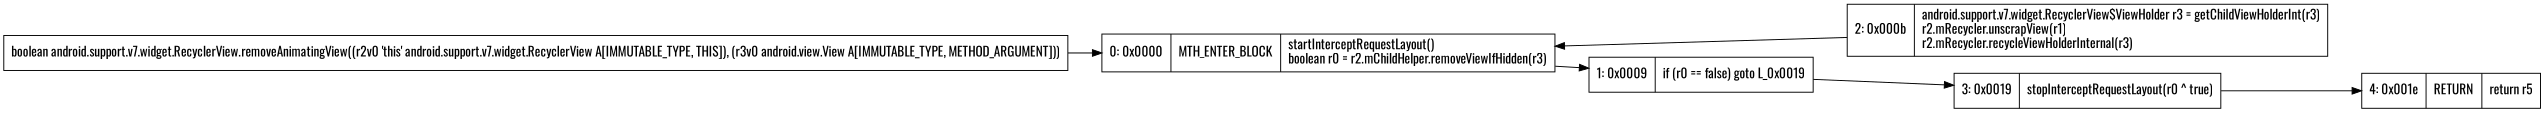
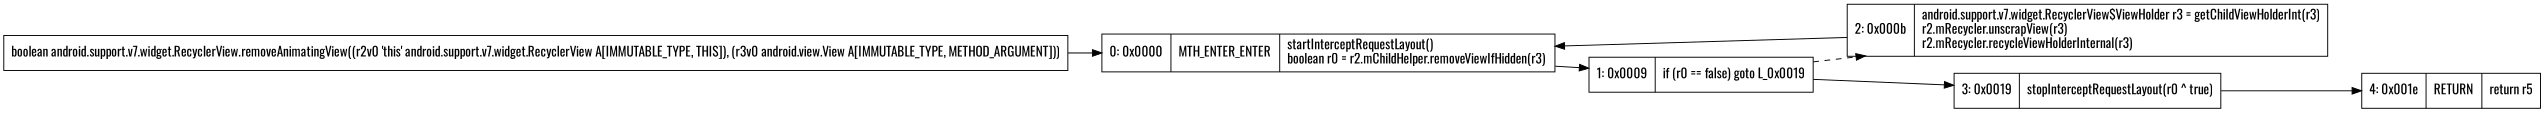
node "2: 0x000b": text "r2.mRecycler.unscrapView(r1)" -> "r2.mRecycler.unscrapView(r3)"
node "0: 0x0000": text "MTH_ENTER_BLOCK" -> "MTH_ENTER_ENTER"
edge "1: 0x0009" -> "2: 0x000b": added
